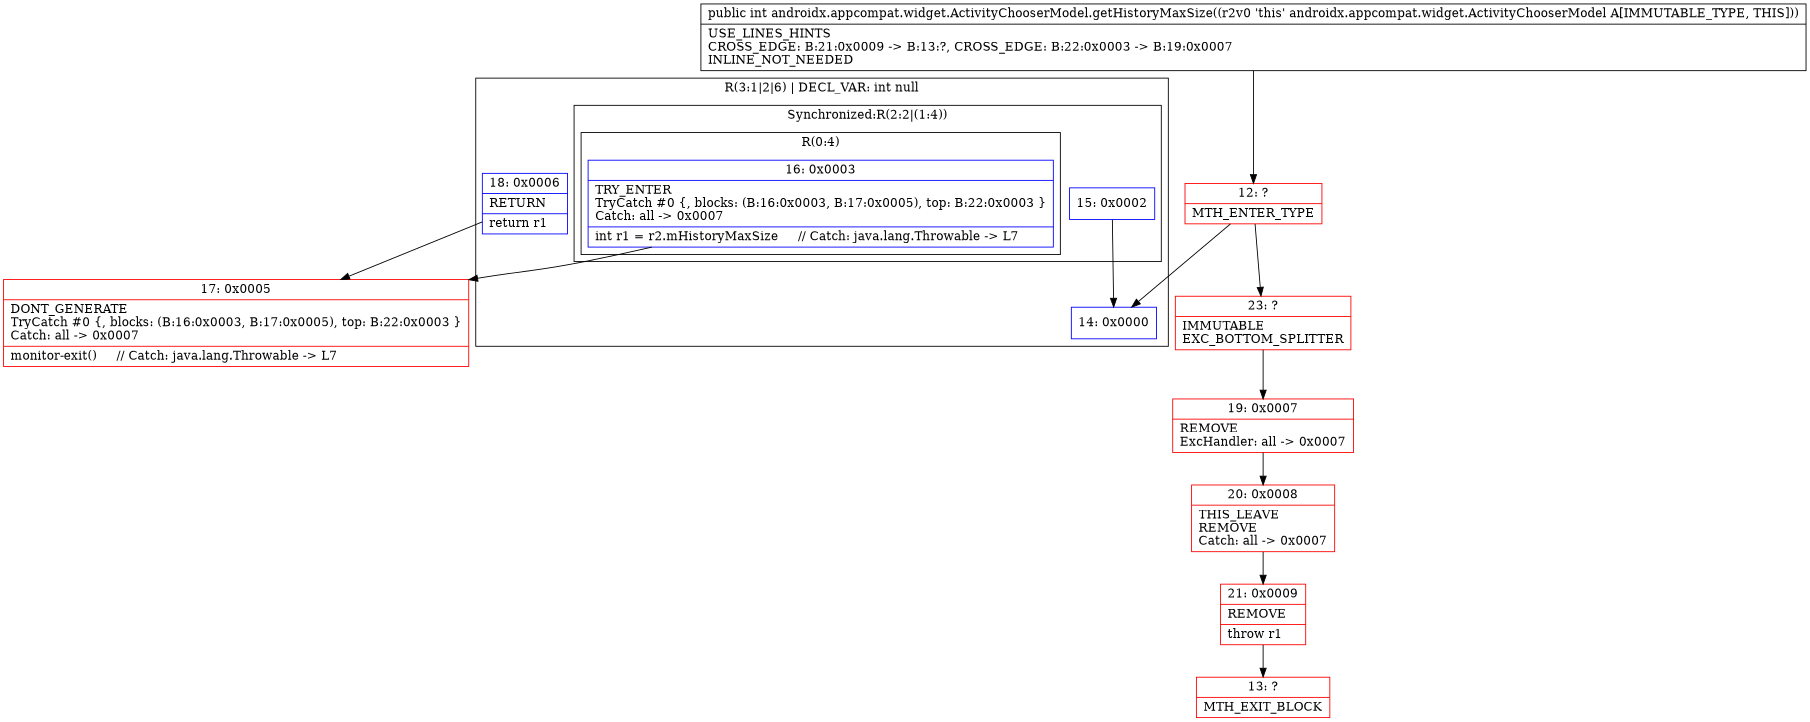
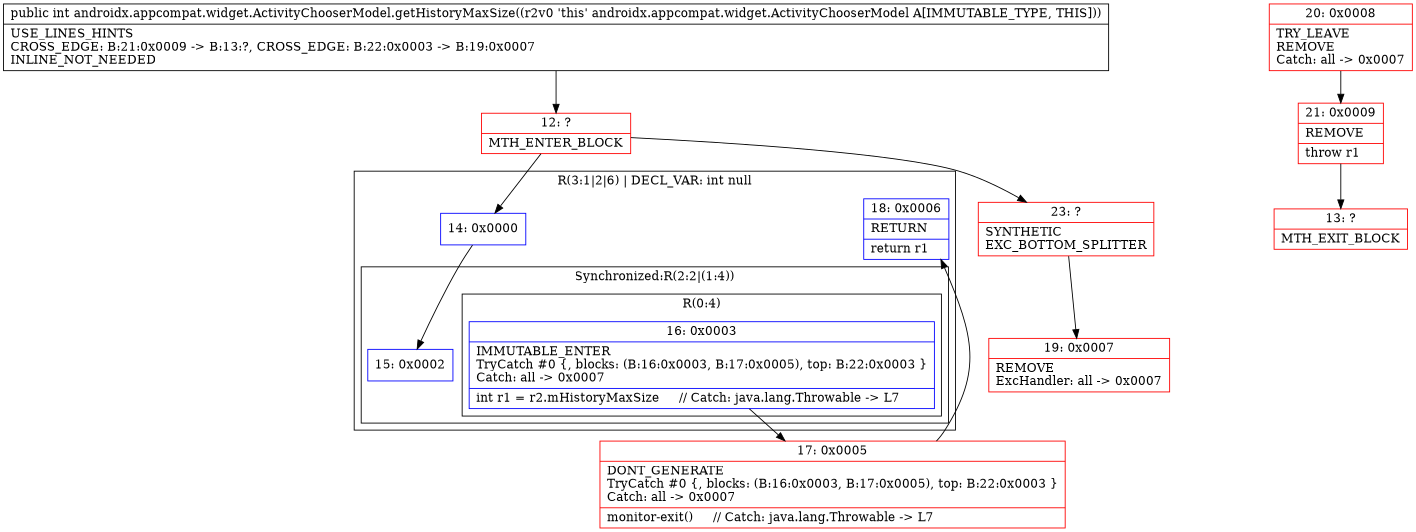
node "16: 0x0003": text "TRY_ENTER" -> "IMMUTABLE_ENTER"
node "12: ?": text "MTH_ENTER_TYPE" -> "MTH_ENTER_BLOCK"
edge "18: 0x0006" -> "17: 0x0005": reversed
edge "15: 0x0002" -> "14: 0x0000": reversed
node "23: ?": text "IMMUTABLE" -> "SYNTHETIC"
edge "19: 0x0007" -> "20: 0x0008": removed
node "20: 0x0008": text "THIS_LEAVE" -> "TRY_LEAVE"
